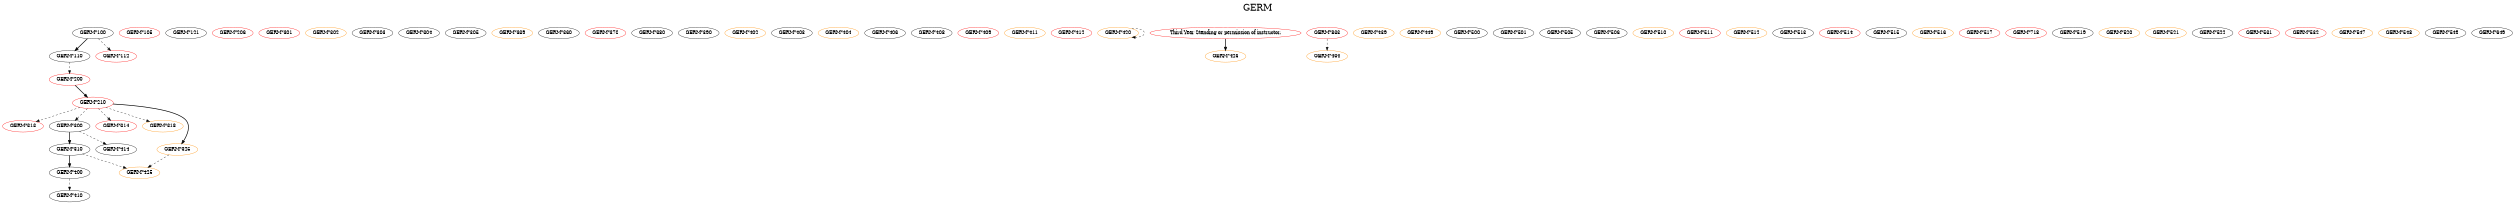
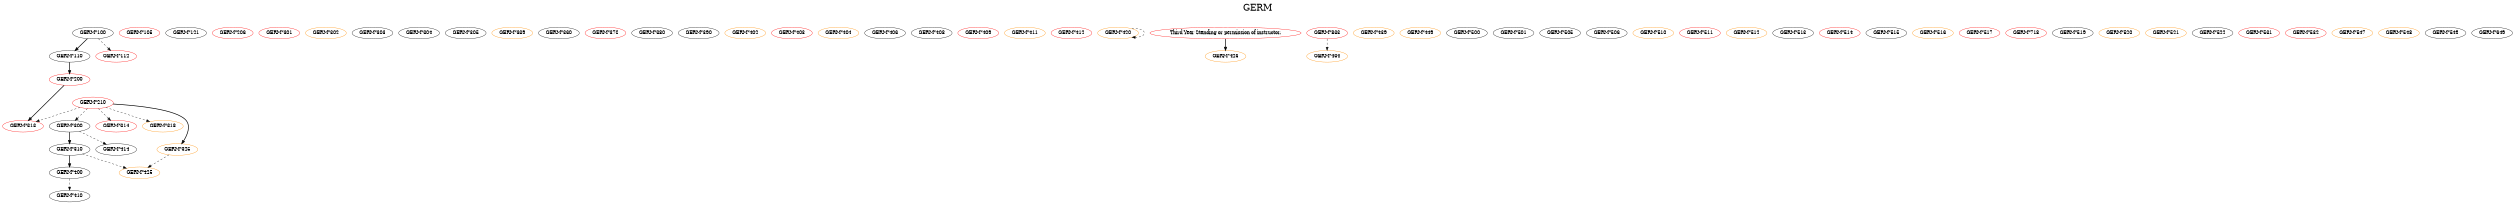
node "GERM*403": color black -> red
edge "GERM*110" -> "GERM*200": style dashed -> bold
edge "GERM*200" -> "GERM*210": now "GERM*200" -> "GERM*313"
